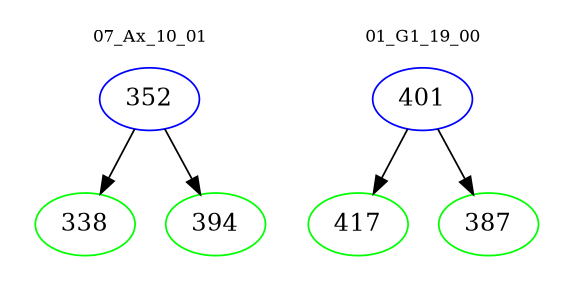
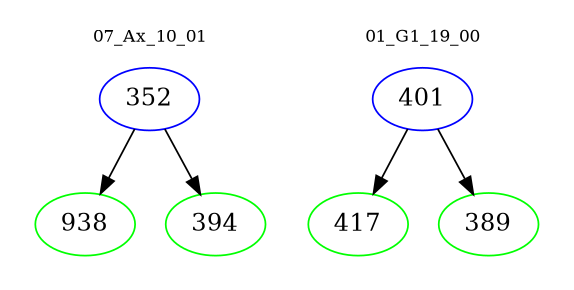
node "338": label "338" -> "938"
node "387": label "387" -> "389"
